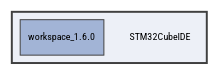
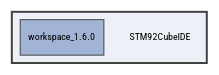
node "STM32CubeIDE": label "STM32CubeIDE" -> "STM92CubeIDE"
